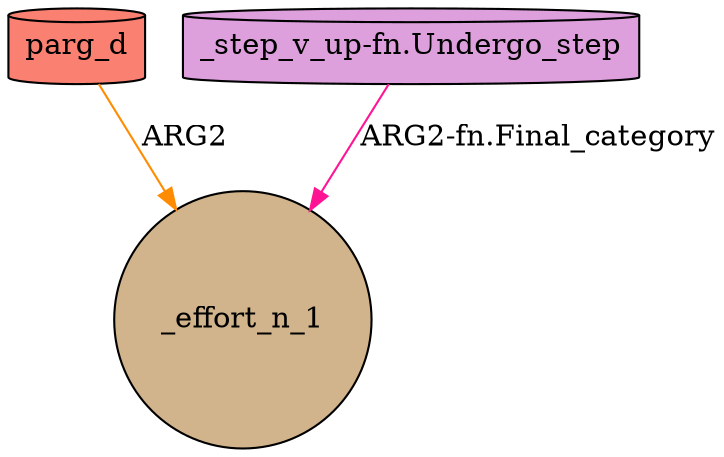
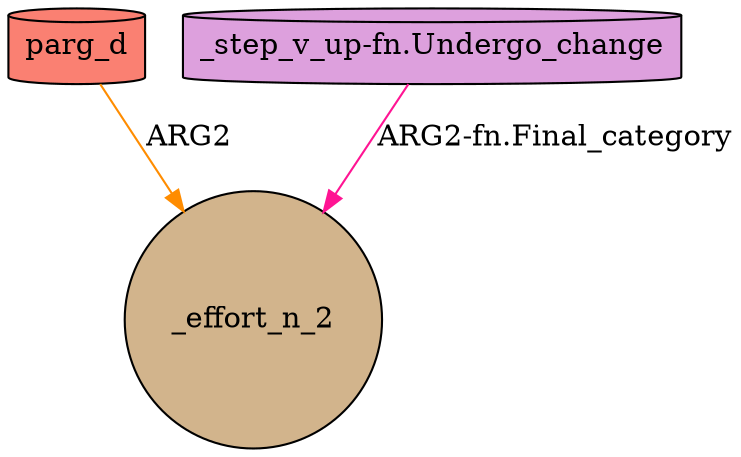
node "_step_v_up-fn.Undergo_step": label "_step_v_up-fn.Undergo_step" -> "_step_v_up-fn.Undergo_change"
node "_effort_n_1": label "_effort_n_1" -> "_effort_n_2"
